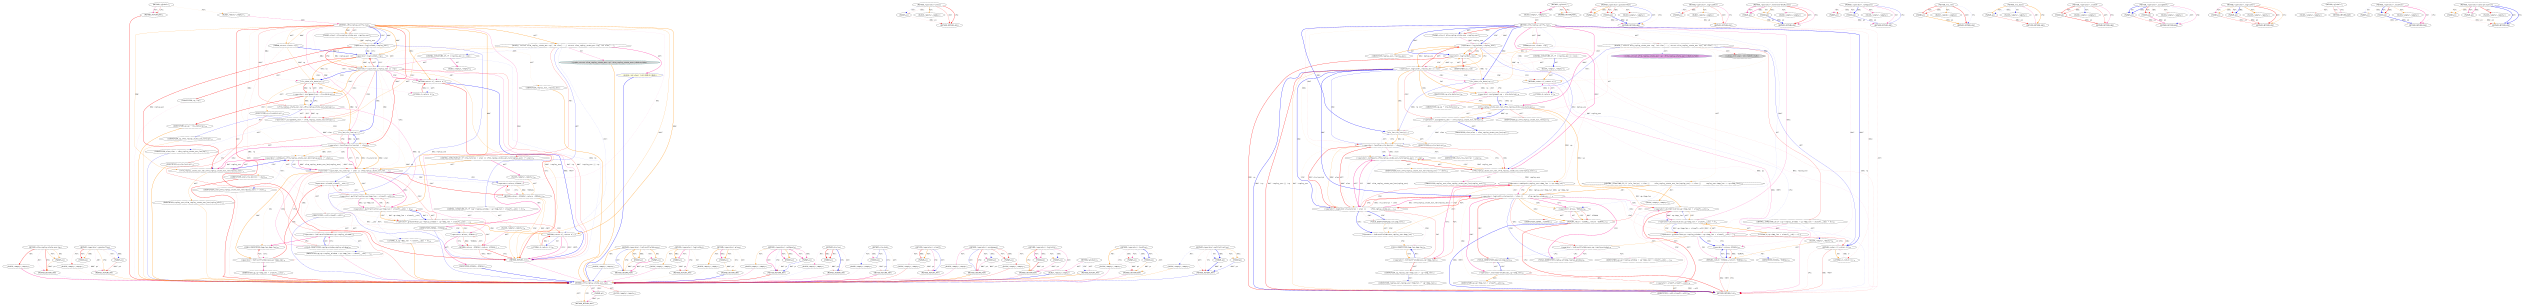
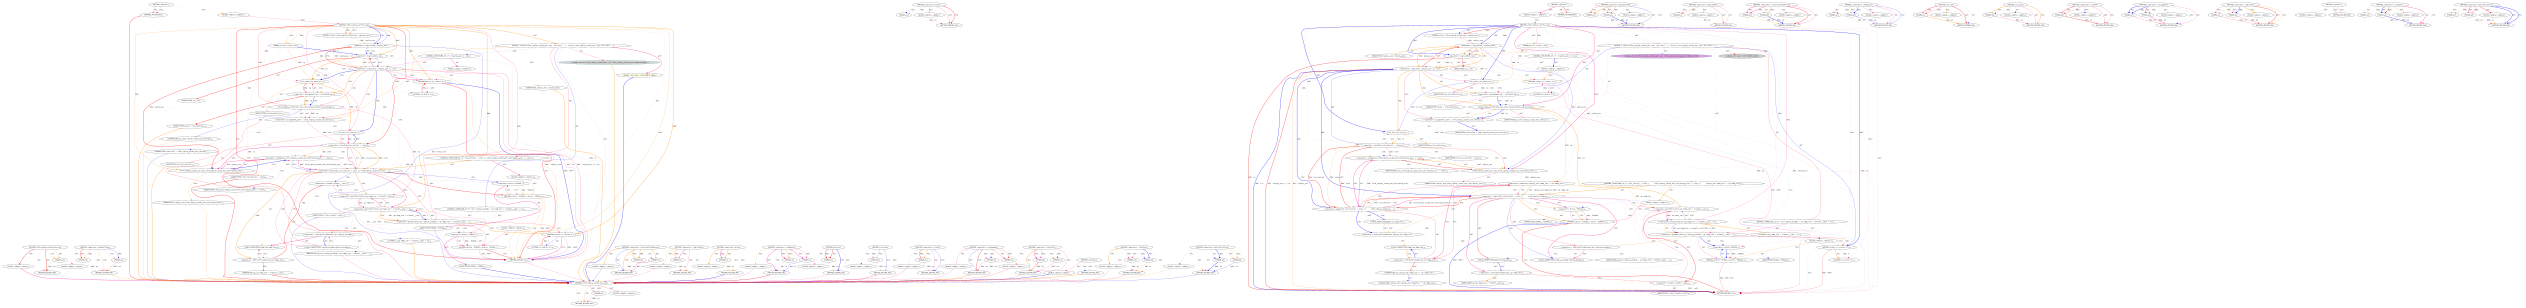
edge "(<operator>.indirectFieldAccess,replay_esn->bmp_len)" -> "(<operator>.notEquals,replay_esn->bmp_len != up->bmp_len)": reversed
